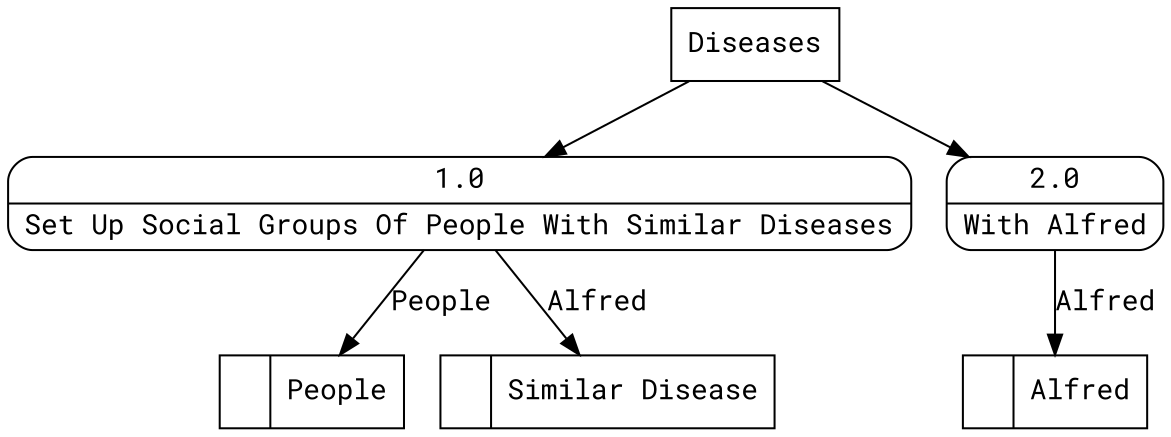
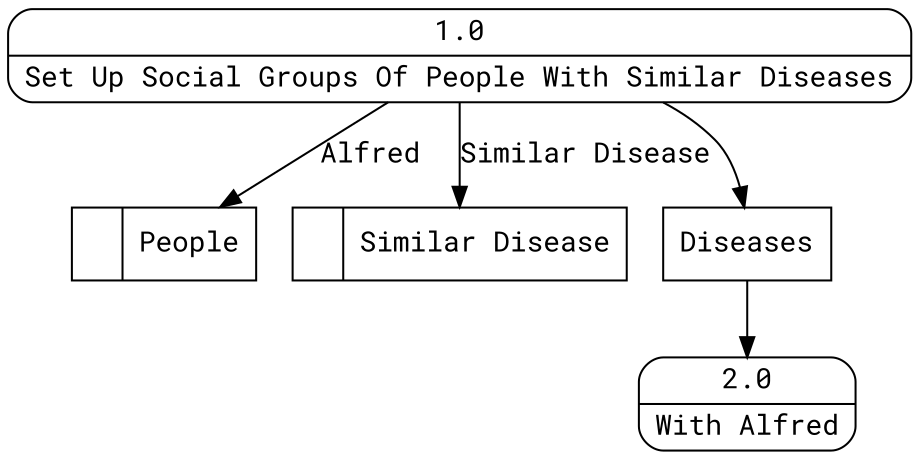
edge "Diseases" -> "1.0": reversed
edge "1.0" -> "People": label "People" -> "Alfred"
edge "1.0" -> "Similar Disease": label "Alfred" -> "Similar Disease"
node "Alfred": removed
